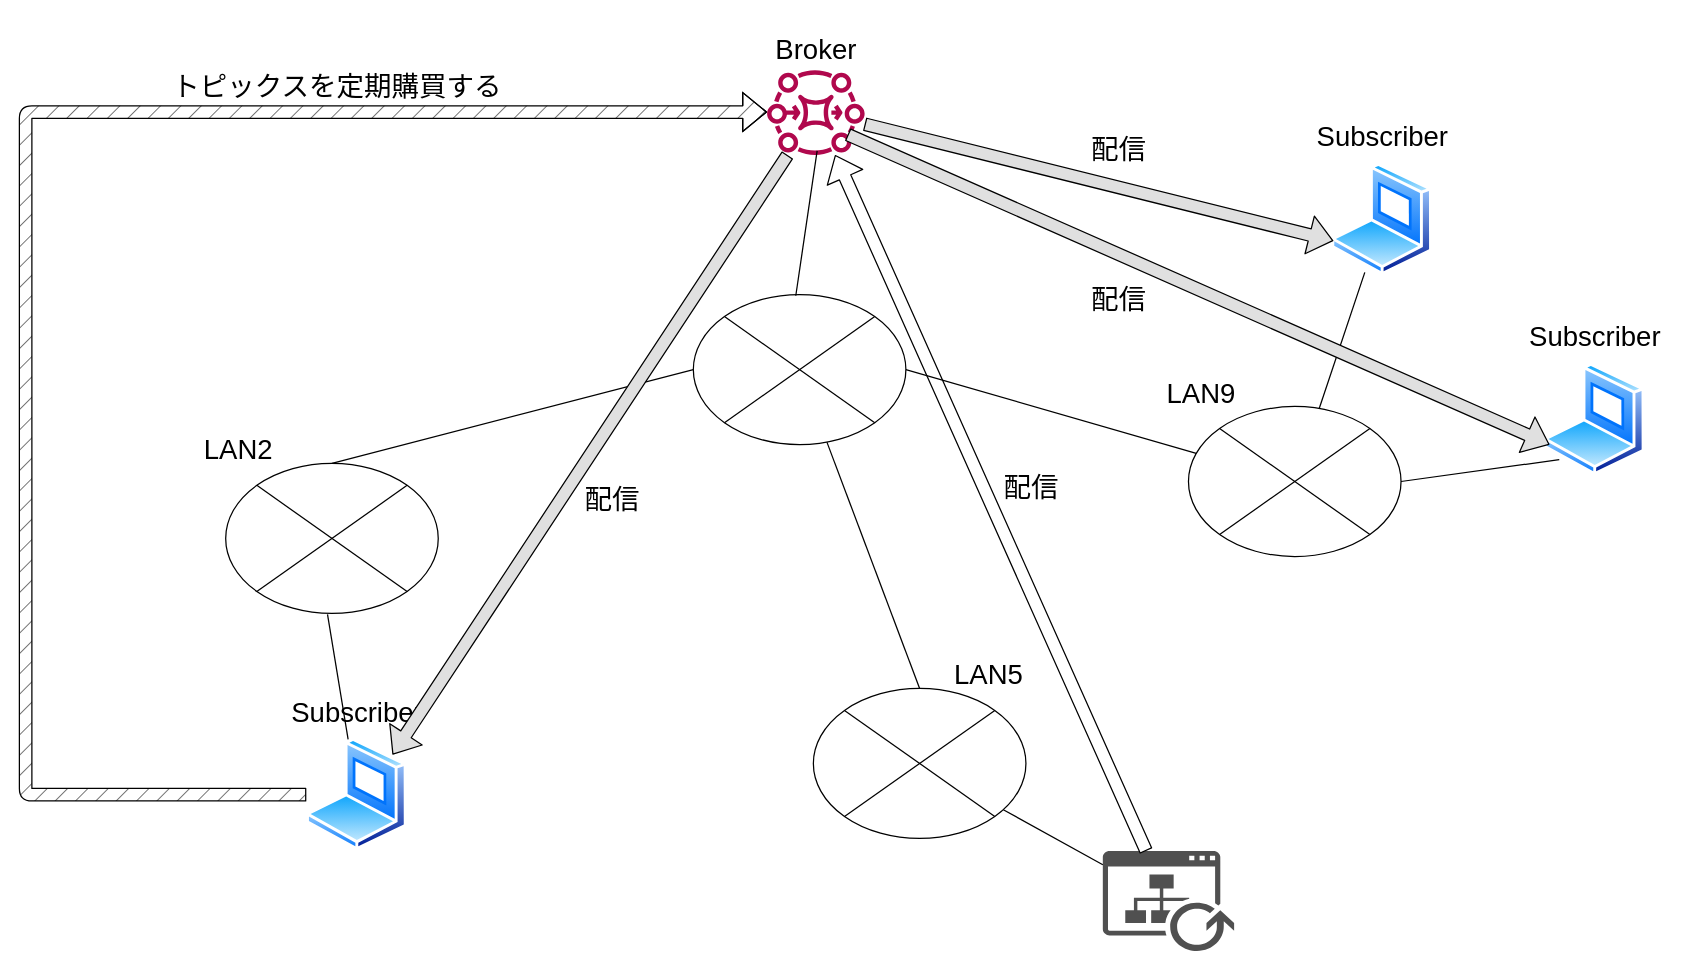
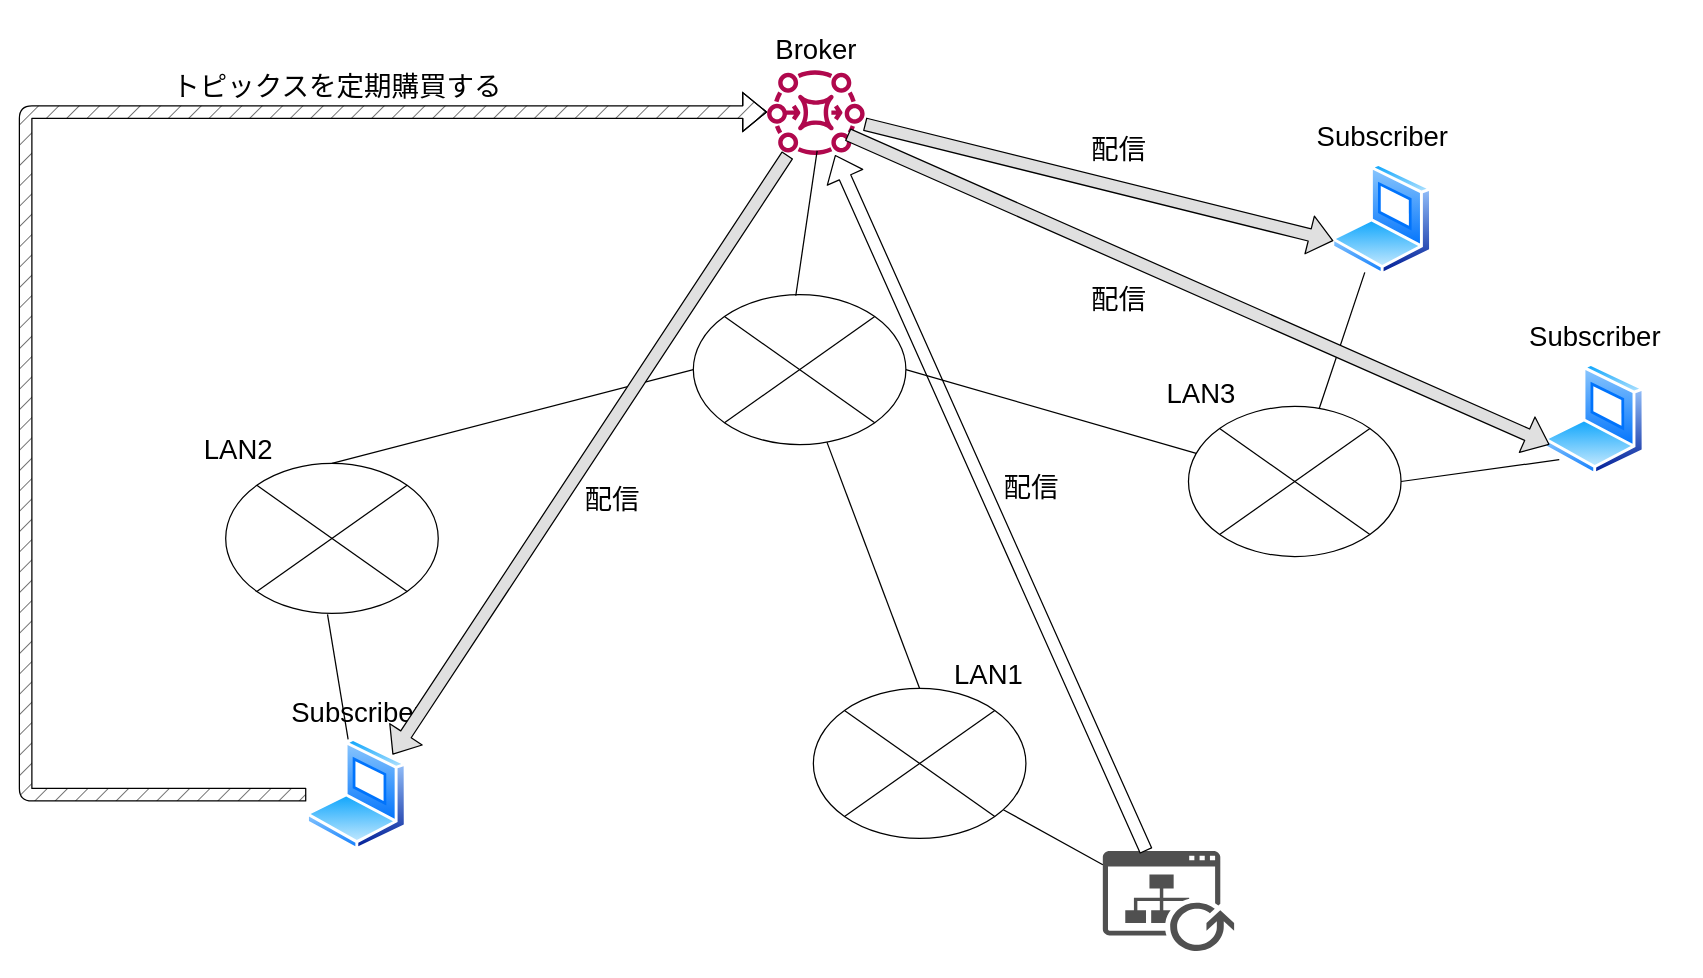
node "LAN9": label "LAN9" -> "LAN3"
node "LAN5": label "LAN5" -> "LAN1"
